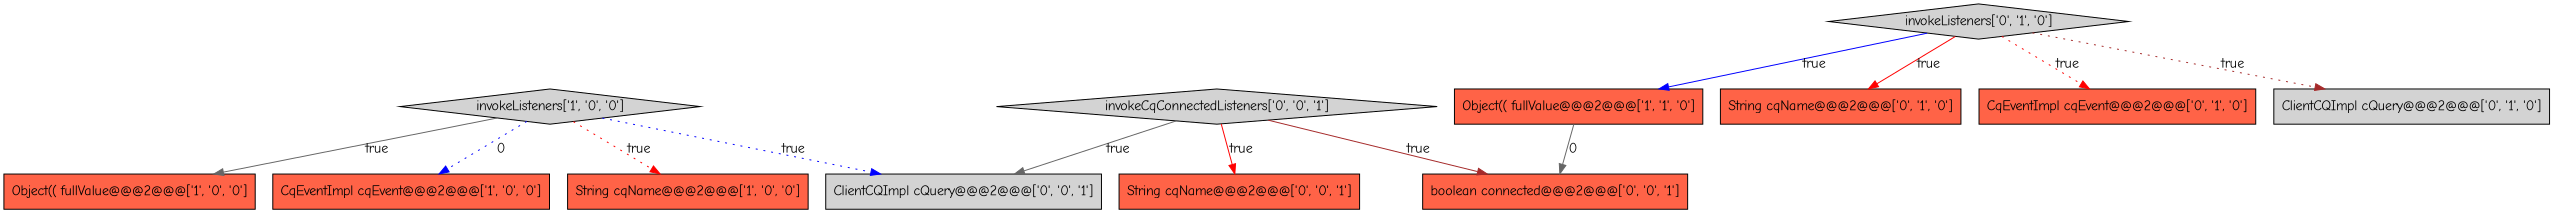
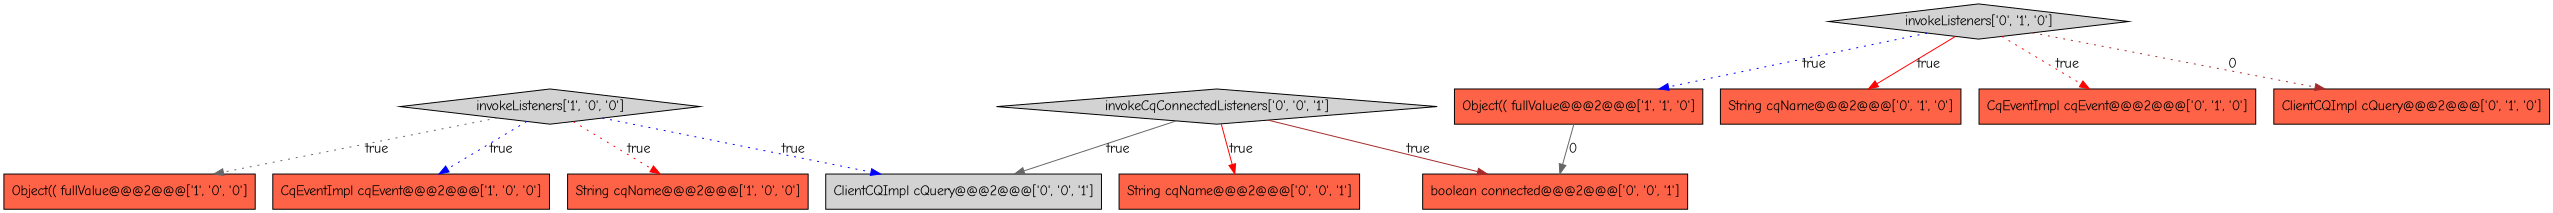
edge "invokeListeners['0', '1', '0']" -> "Object(( fullValue@@@2@@@['1', '1', '0']": style solid -> dotted
edge "invokeListeners['0', '1', '0']" -> "ClientCQImpl cQuery@@@2@@@['0', '1', '0']": label "true" -> "0"
node "ClientCQImpl cQuery@@@2@@@['0', '1', '0']": fillcolor lightgray -> tomato
edge "invokeListeners['1', '0', '0']" -> "Object(( fullValue@@@2@@@['1', '0', '0']": style solid -> dotted
edge "invokeListeners['1', '0', '0']" -> "CqEventImpl cqEvent@@@2@@@['1', '0', '0']": label "0" -> "true"
